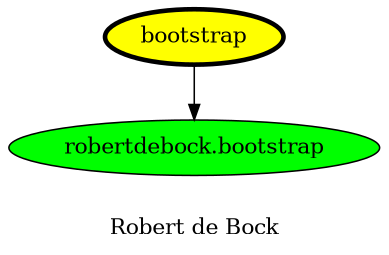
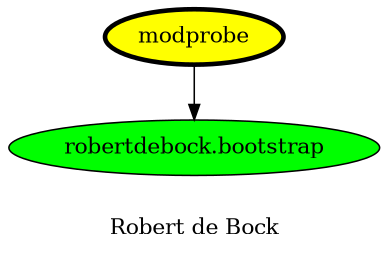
node "bootstrap": label "bootstrap" -> "modprobe"
